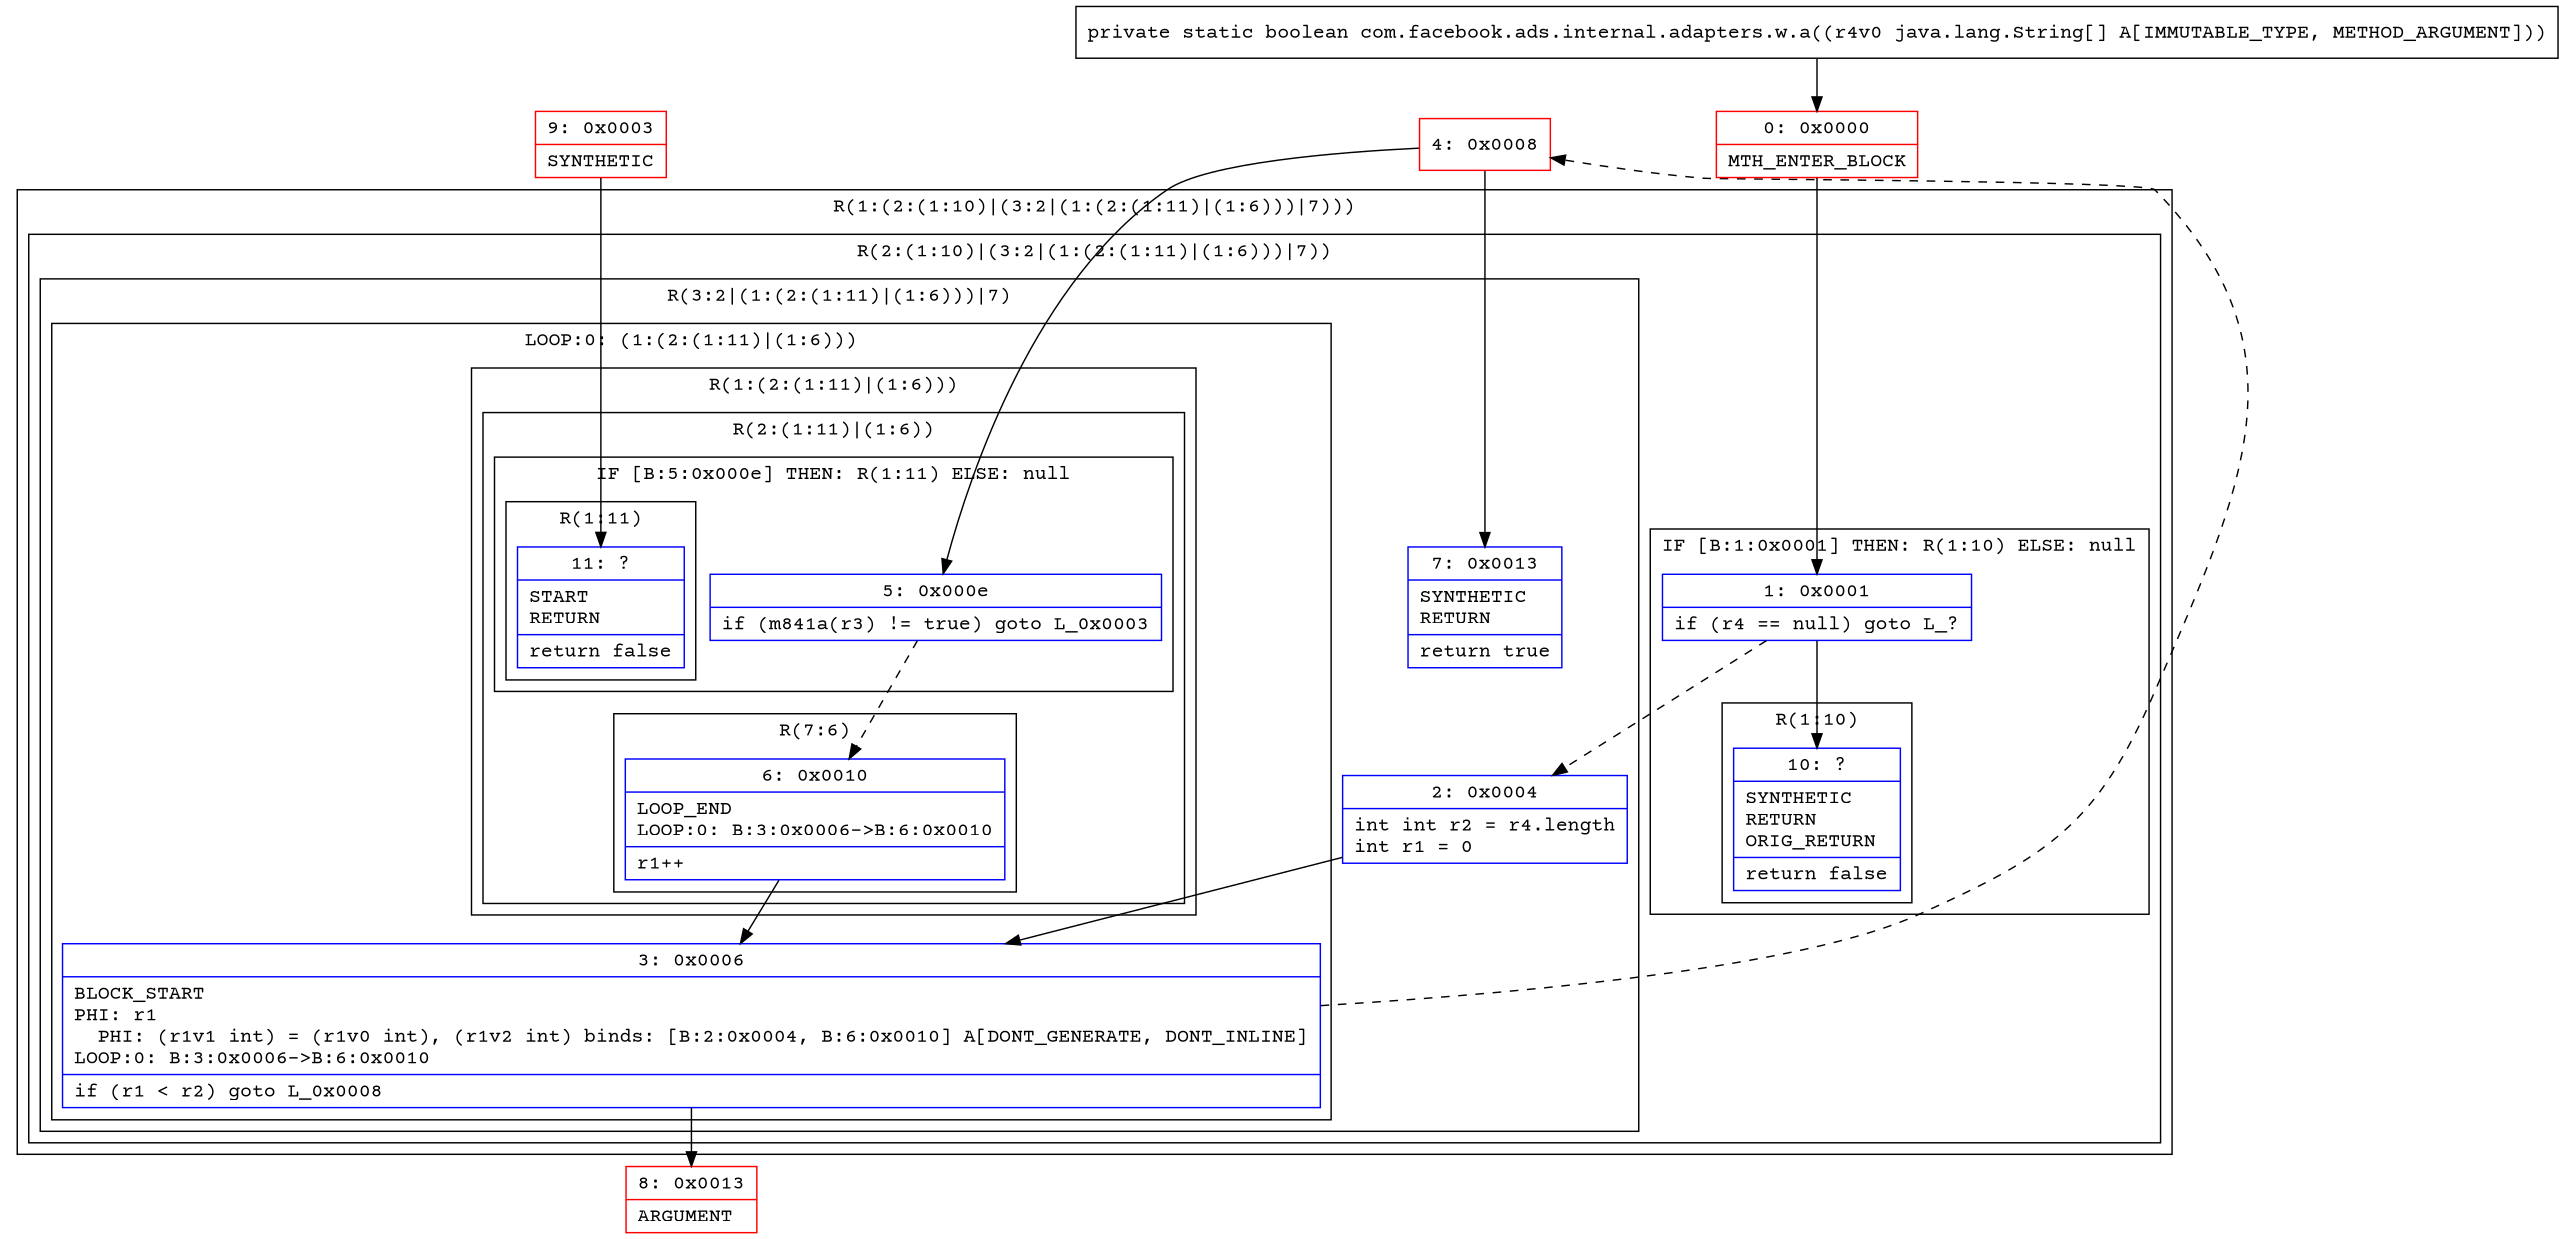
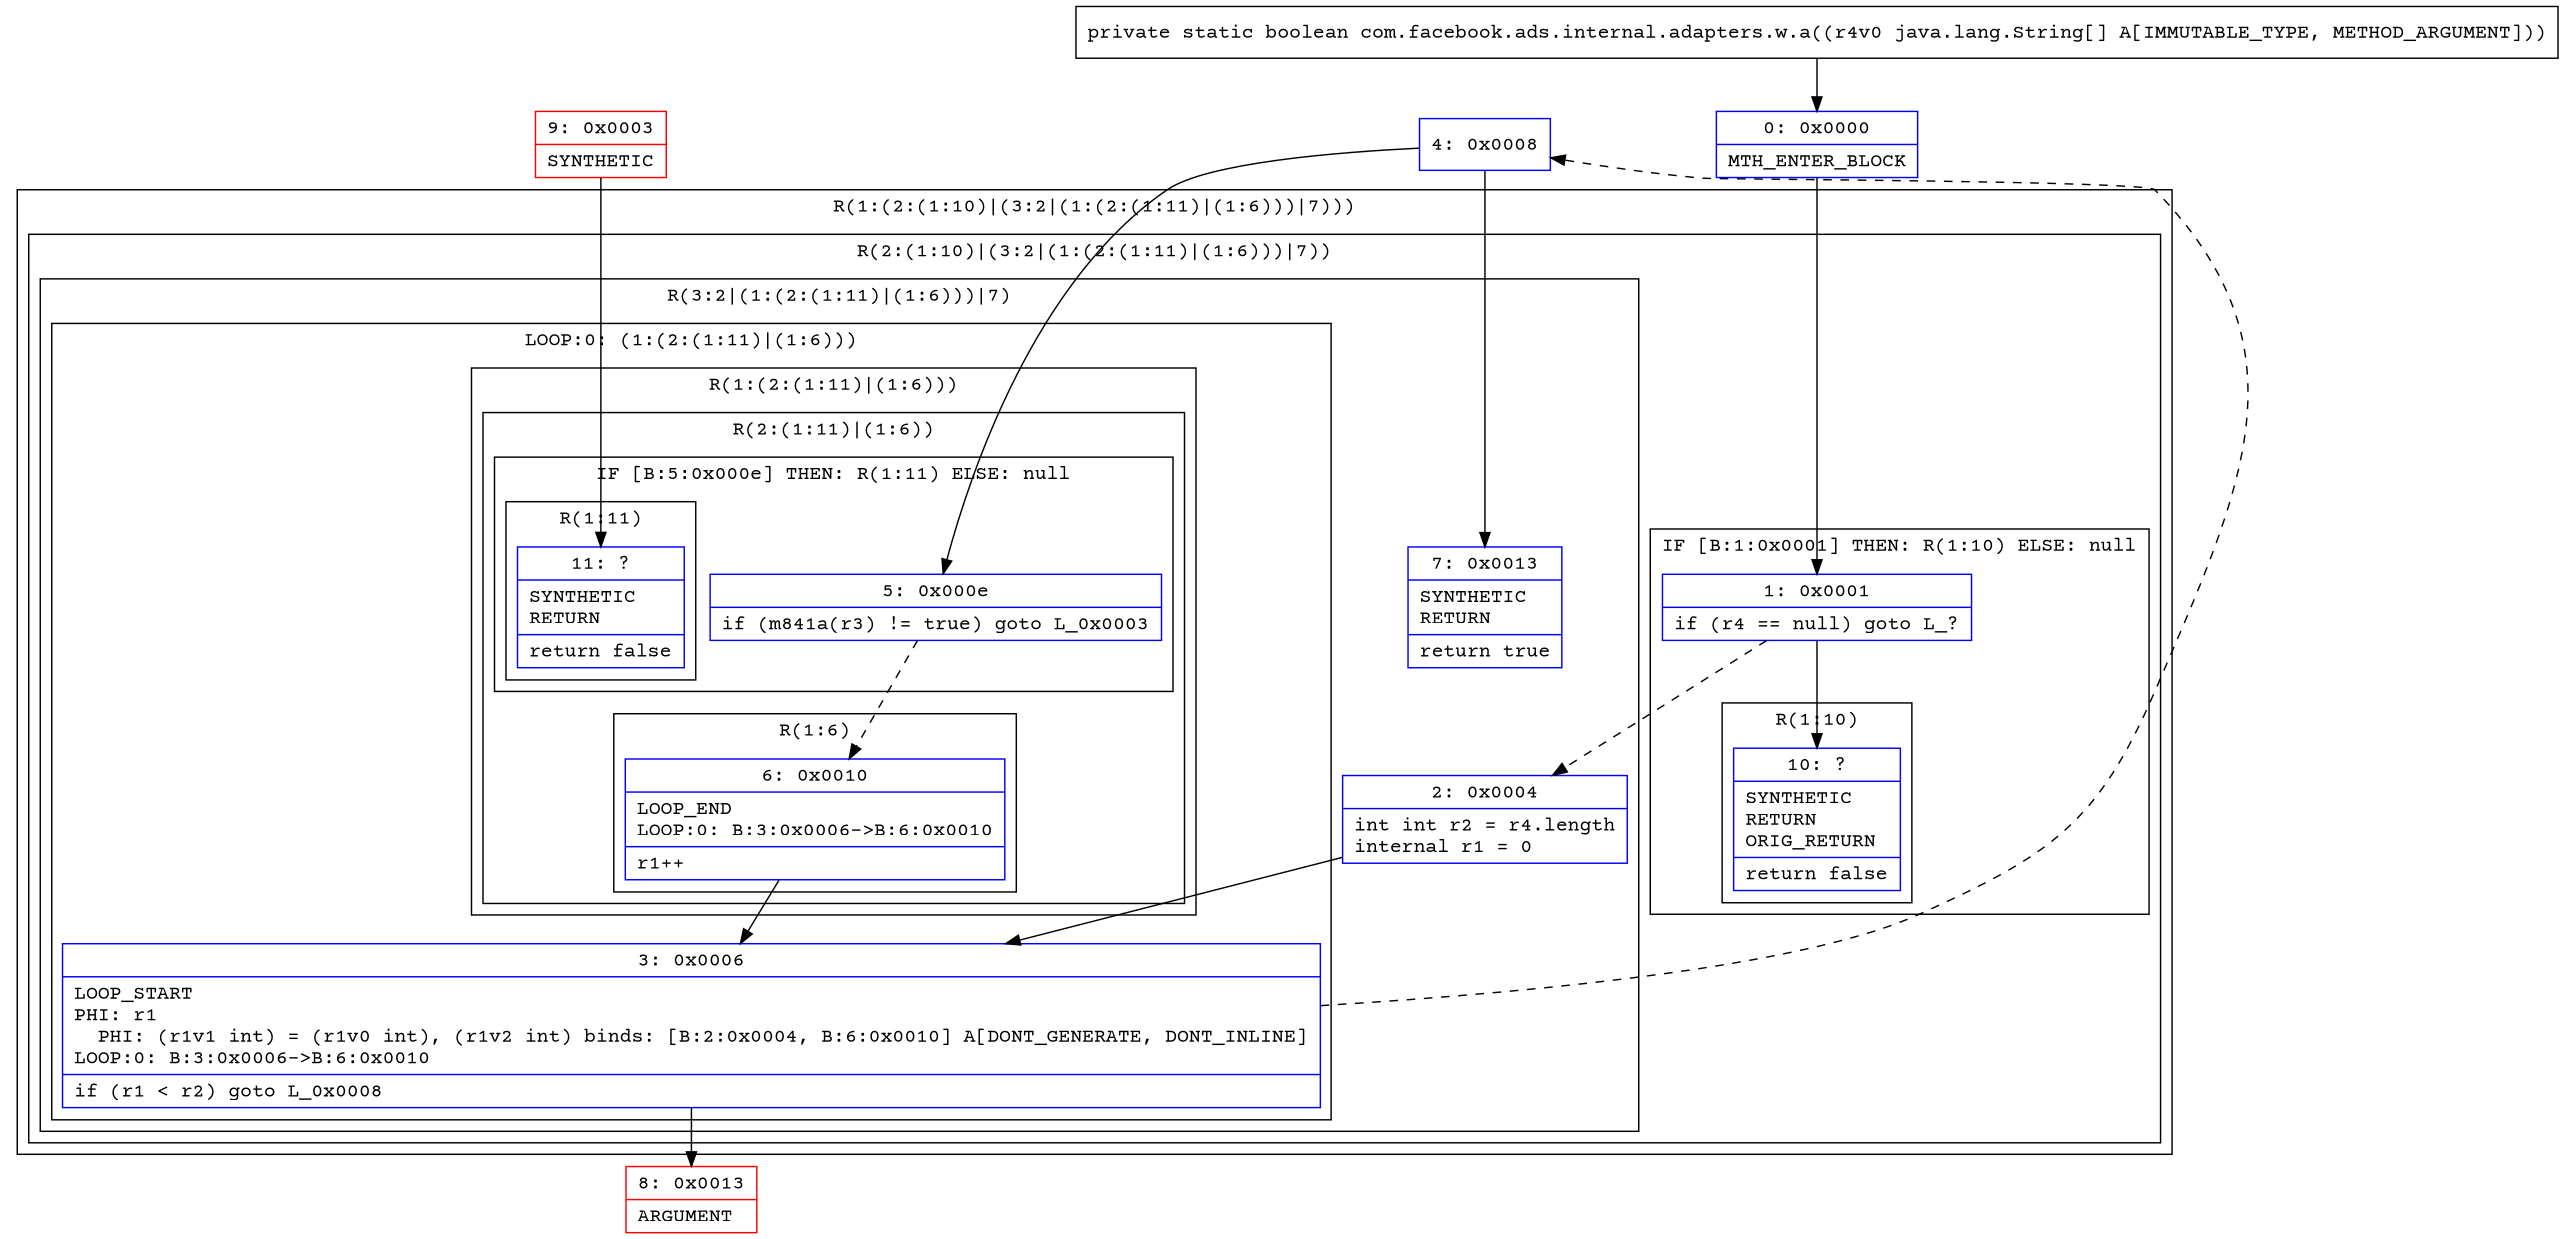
node "4: 0x0008": color red -> blue
node "0: 0x0000": color red -> blue
node "11: ?": text "START" -> "SYNTHETIC"
cluster "R(7:6)": label "R(7:6)" -> "R(1:6)"
node "2: 0x0004": text "int r1 = 0" -> "internal r1 = 0"
node "3: 0x0006": text "BLOCK_START" -> "LOOP_START"
